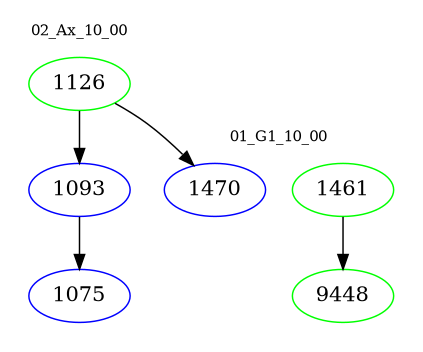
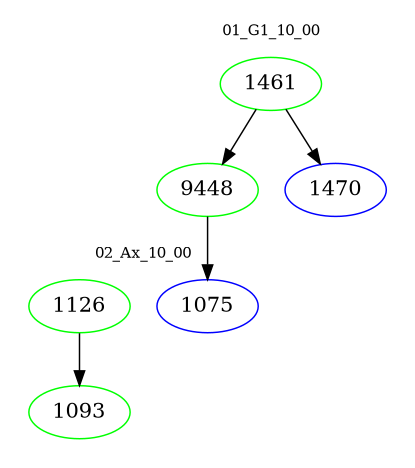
edge "1126" -> "1470": now "1461" -> "1470"
node "1093": color blue -> green
edge "1093" -> "1075": now "9448" -> "1075"
